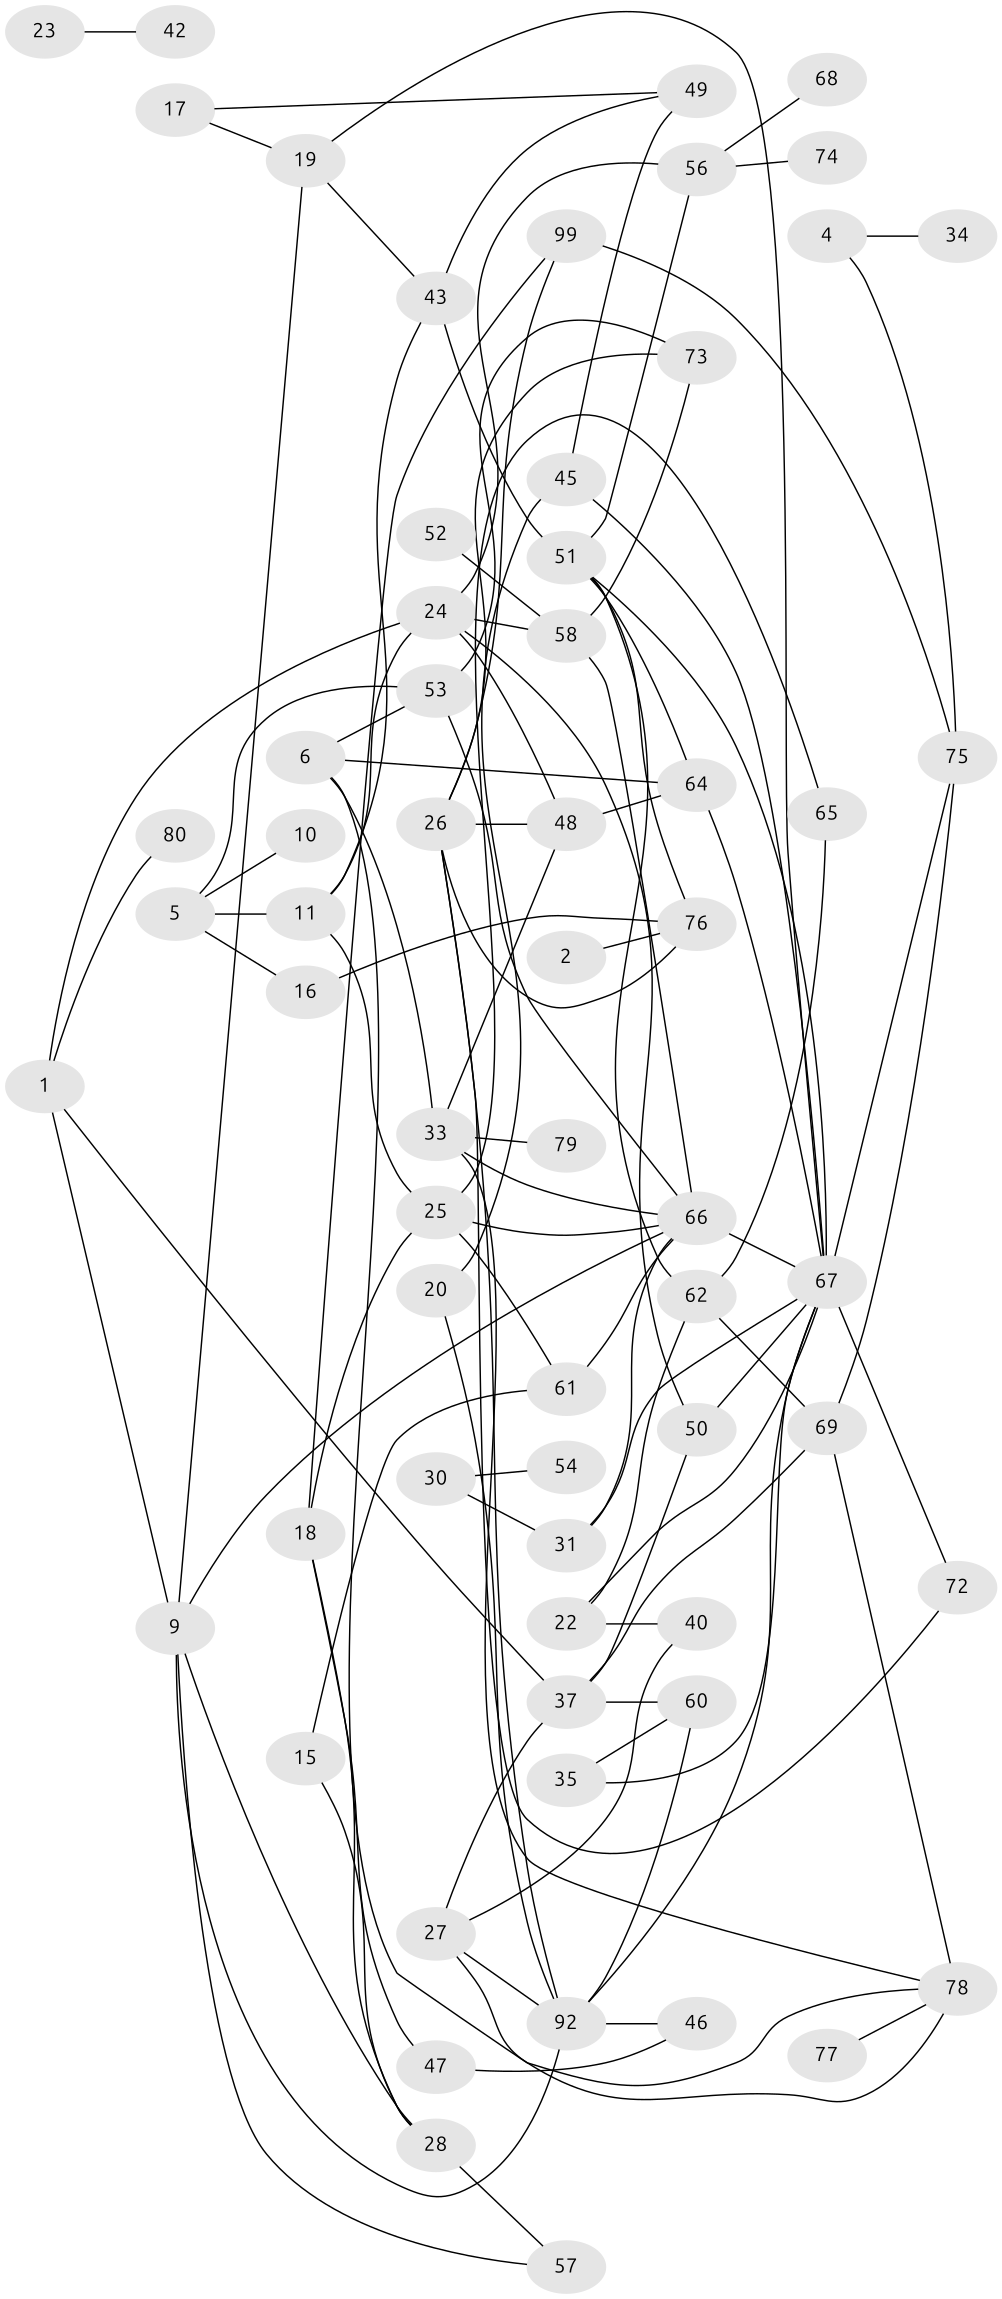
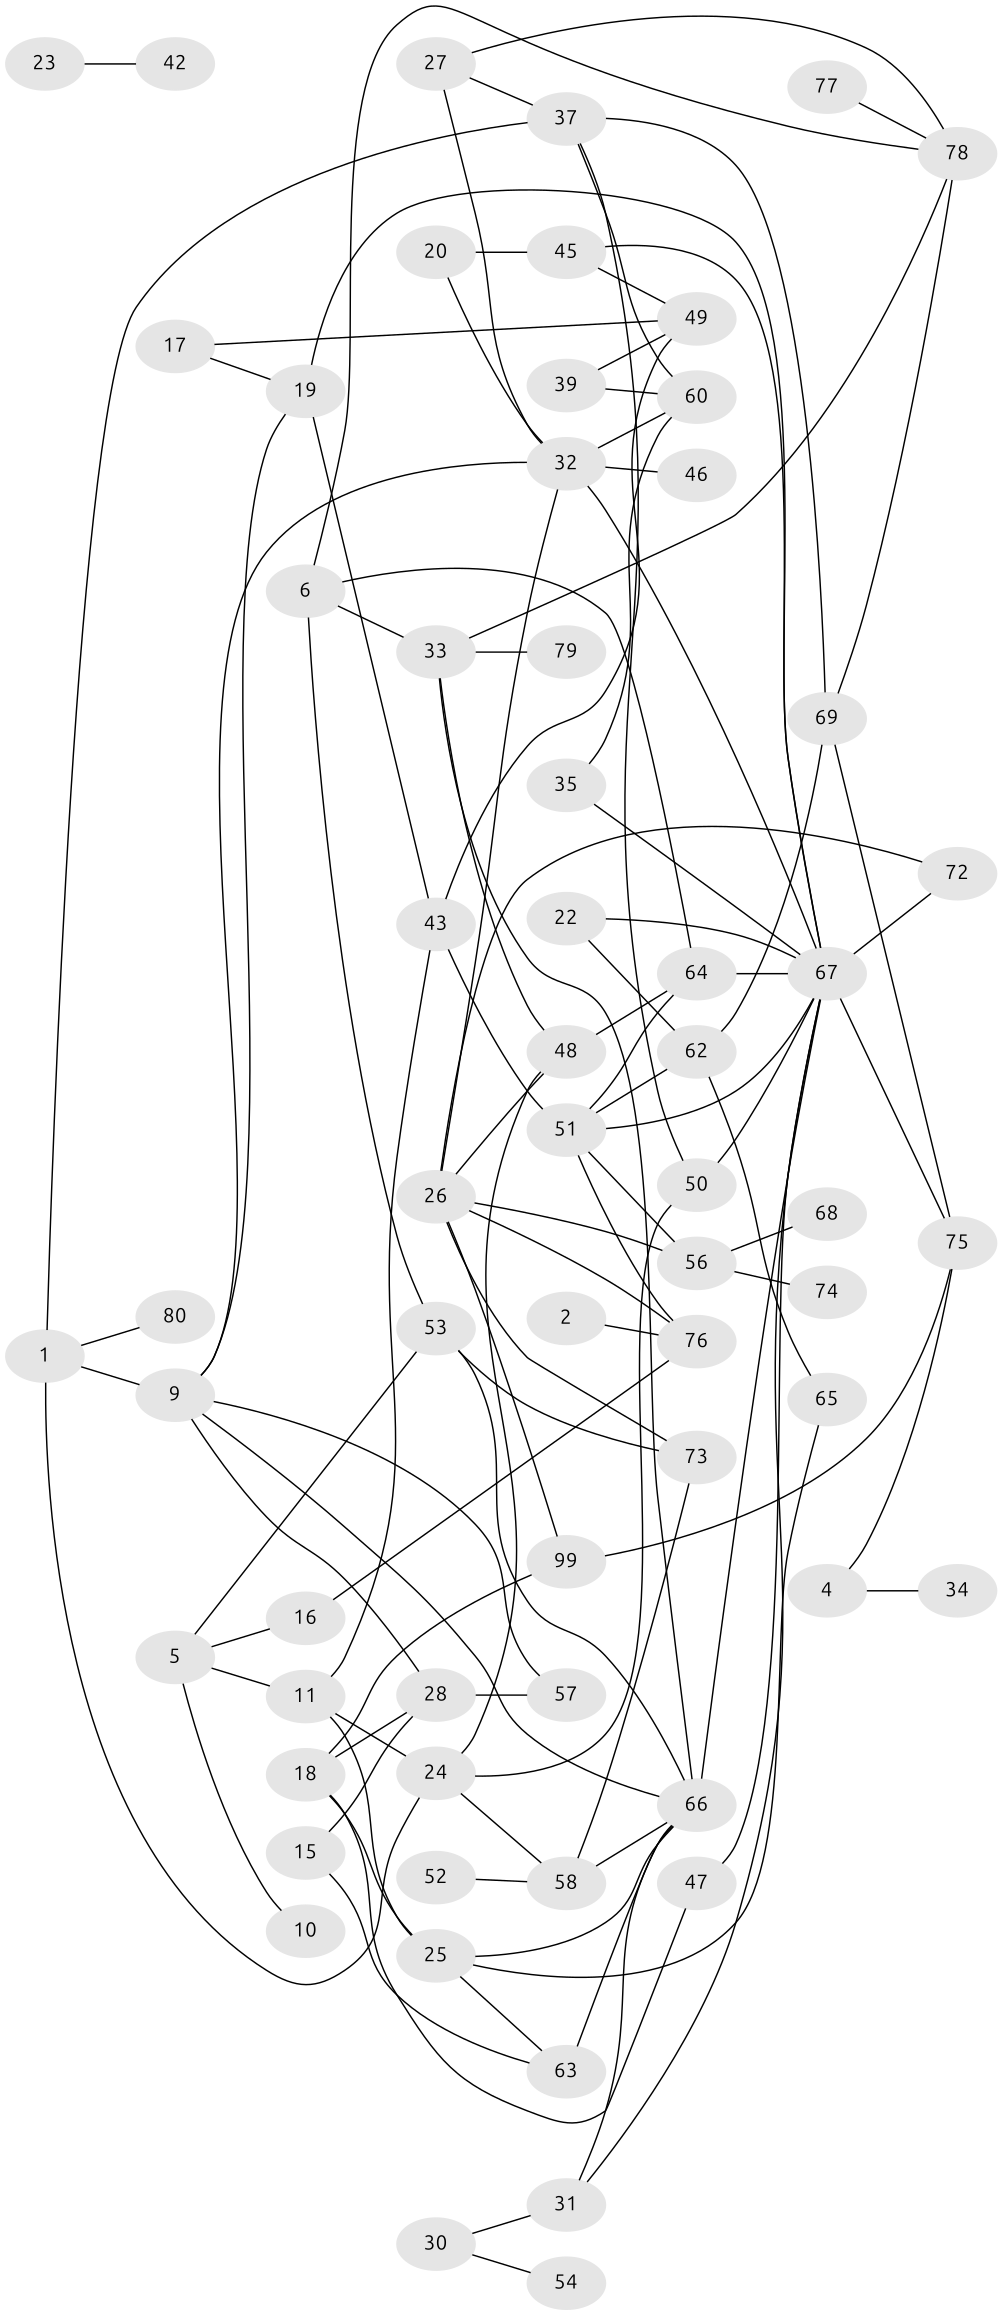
edge "56" -- "24": now "56" -- "26"
node "39": added
node "61": label "61" -> "63"
node "40": removed
node "92": label "92" -> "32"
edge "46" -- "47": now "67" -- "47"
